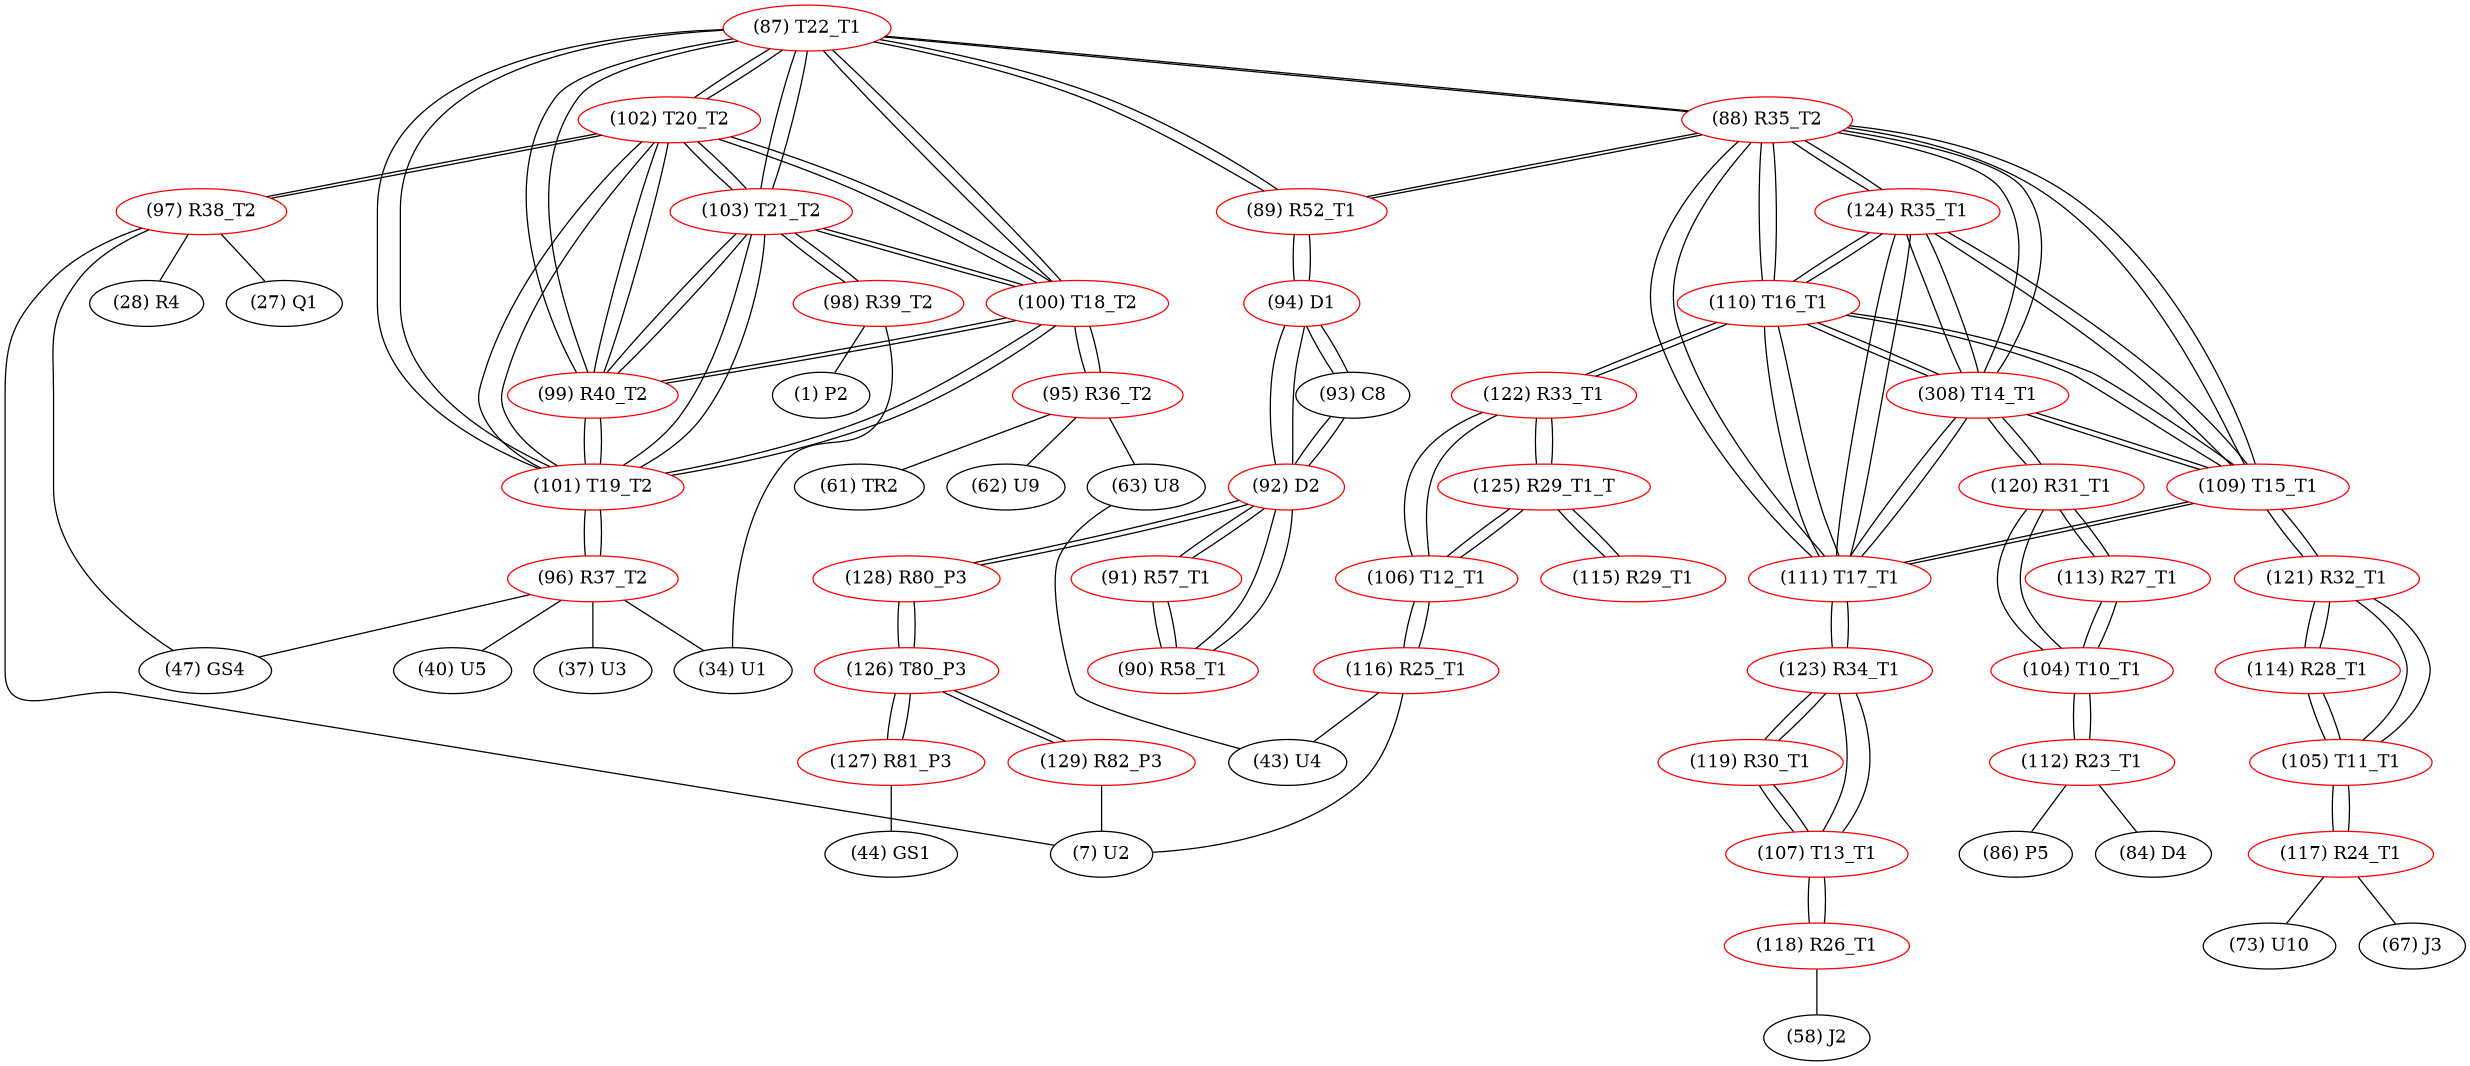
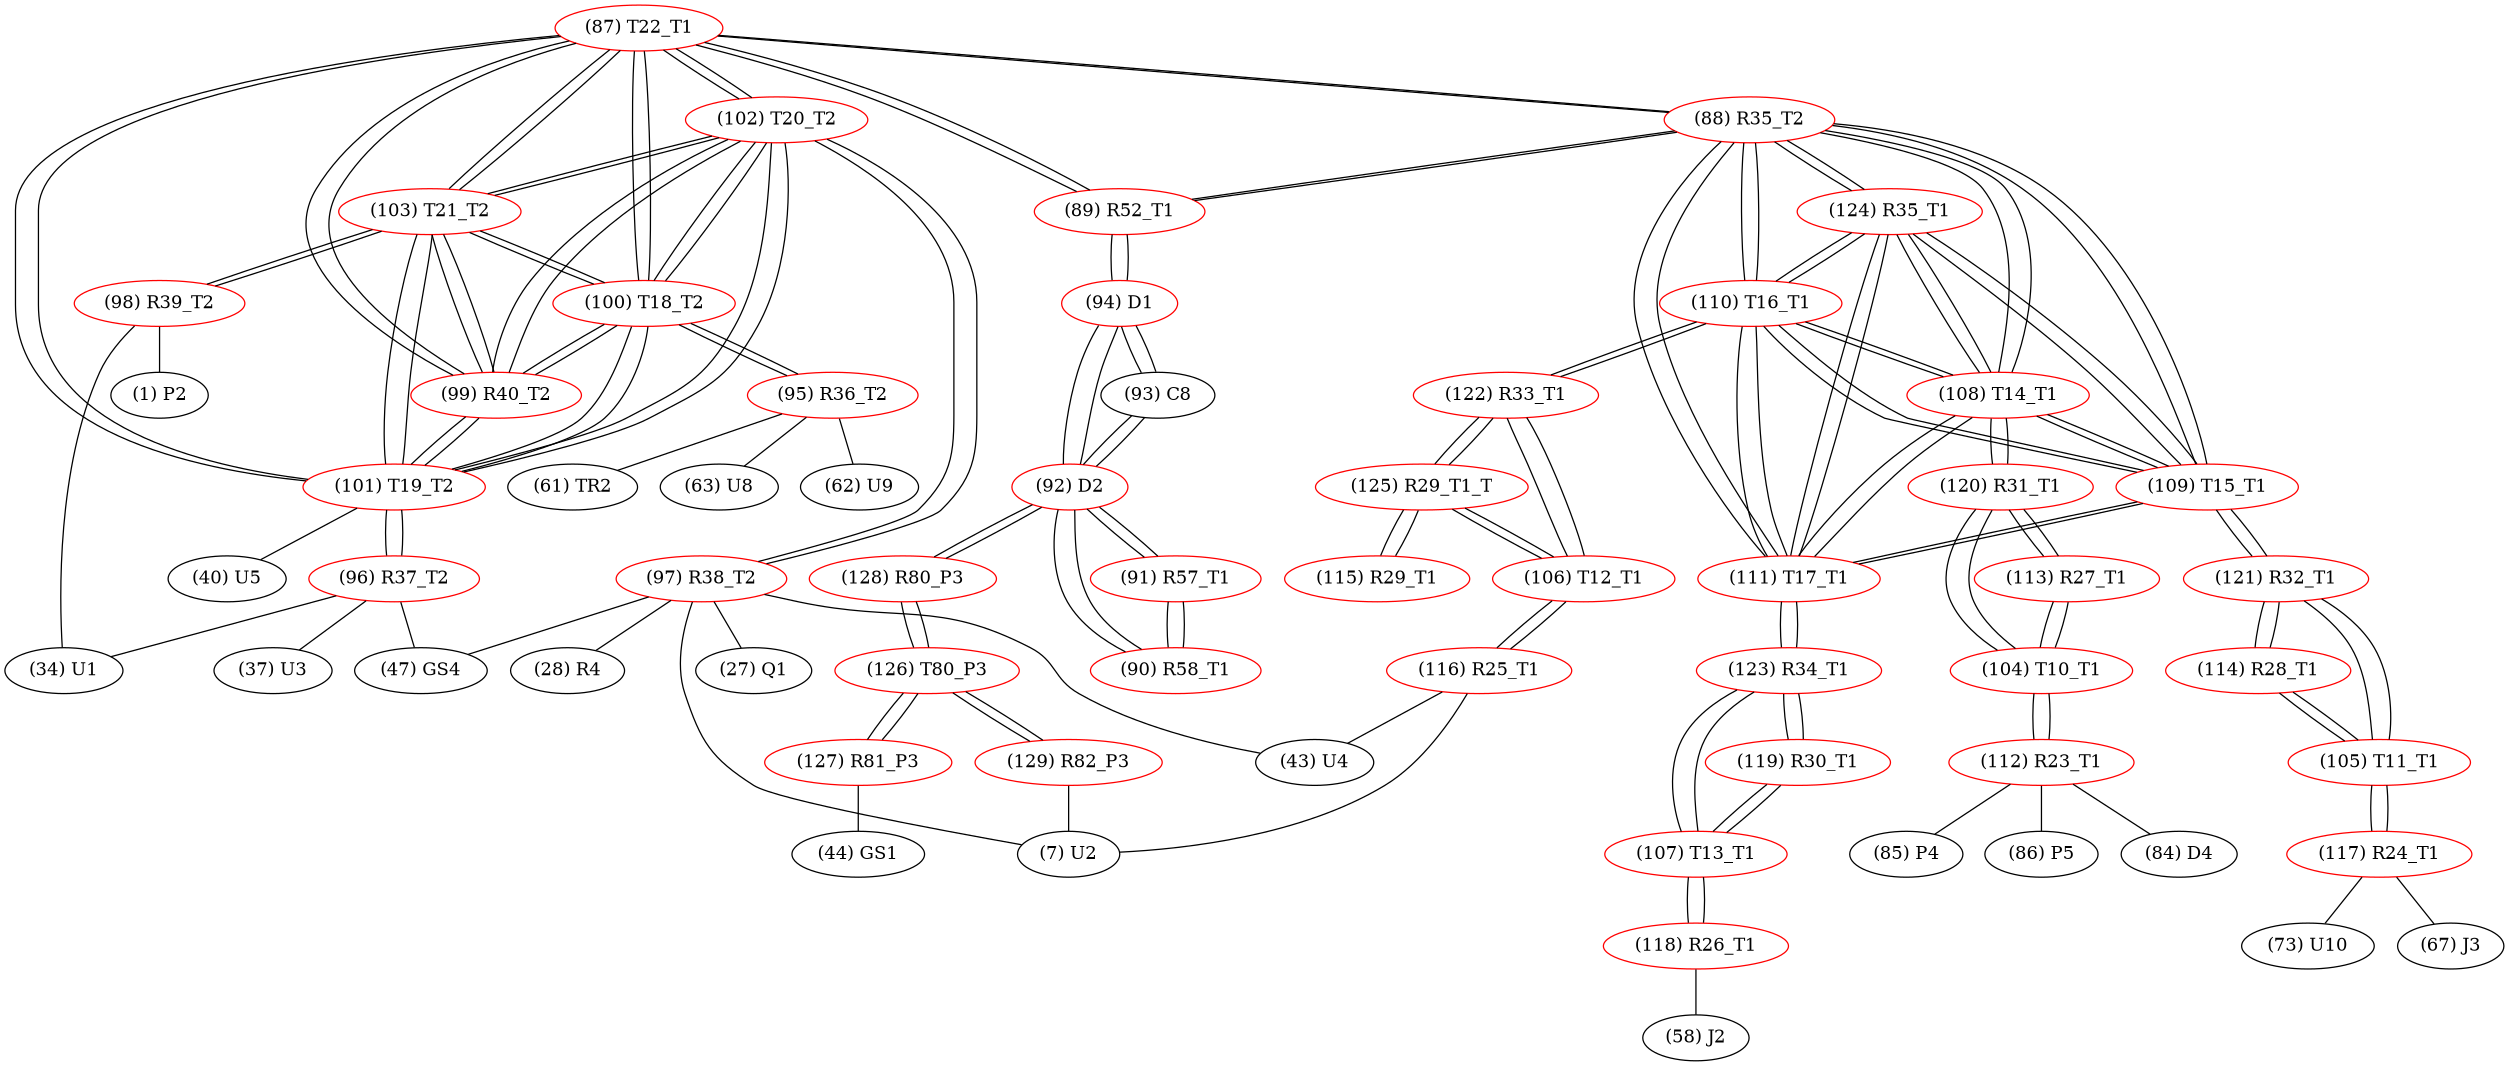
node "(308) T14_T1": label "(308) T14_T1" -> "(108) T14_T1"
edge "(96) R37_T2" -- "(40) U5": now "(101) T19_T2" -- "(40) U5"
edge "(63) U8" -- "(43) U4": now "(97) R38_T2" -- "(43) U4"
node "(85) P4": added
